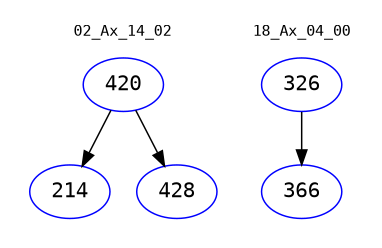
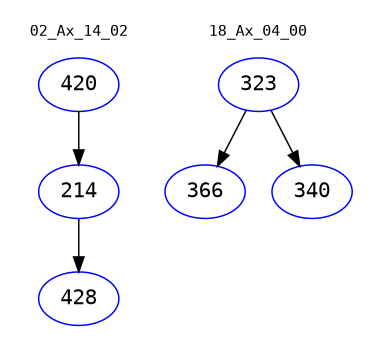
node "326": label "326" -> "323"
edge "420" -> "428": now "214" -> "428"
node "340": added
